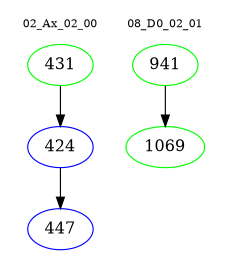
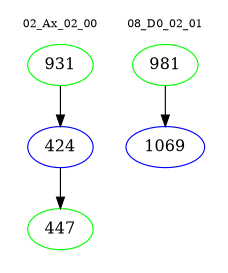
node "431": label "431" -> "931"
node "941": label "941" -> "981"
node "1069": color green -> blue
node "447": color blue -> green
